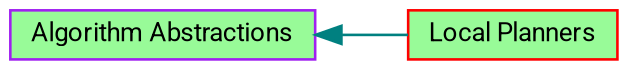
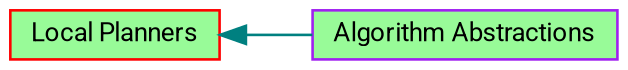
edge "Local Planners" -> "Algorithm Abstractions": reversed
